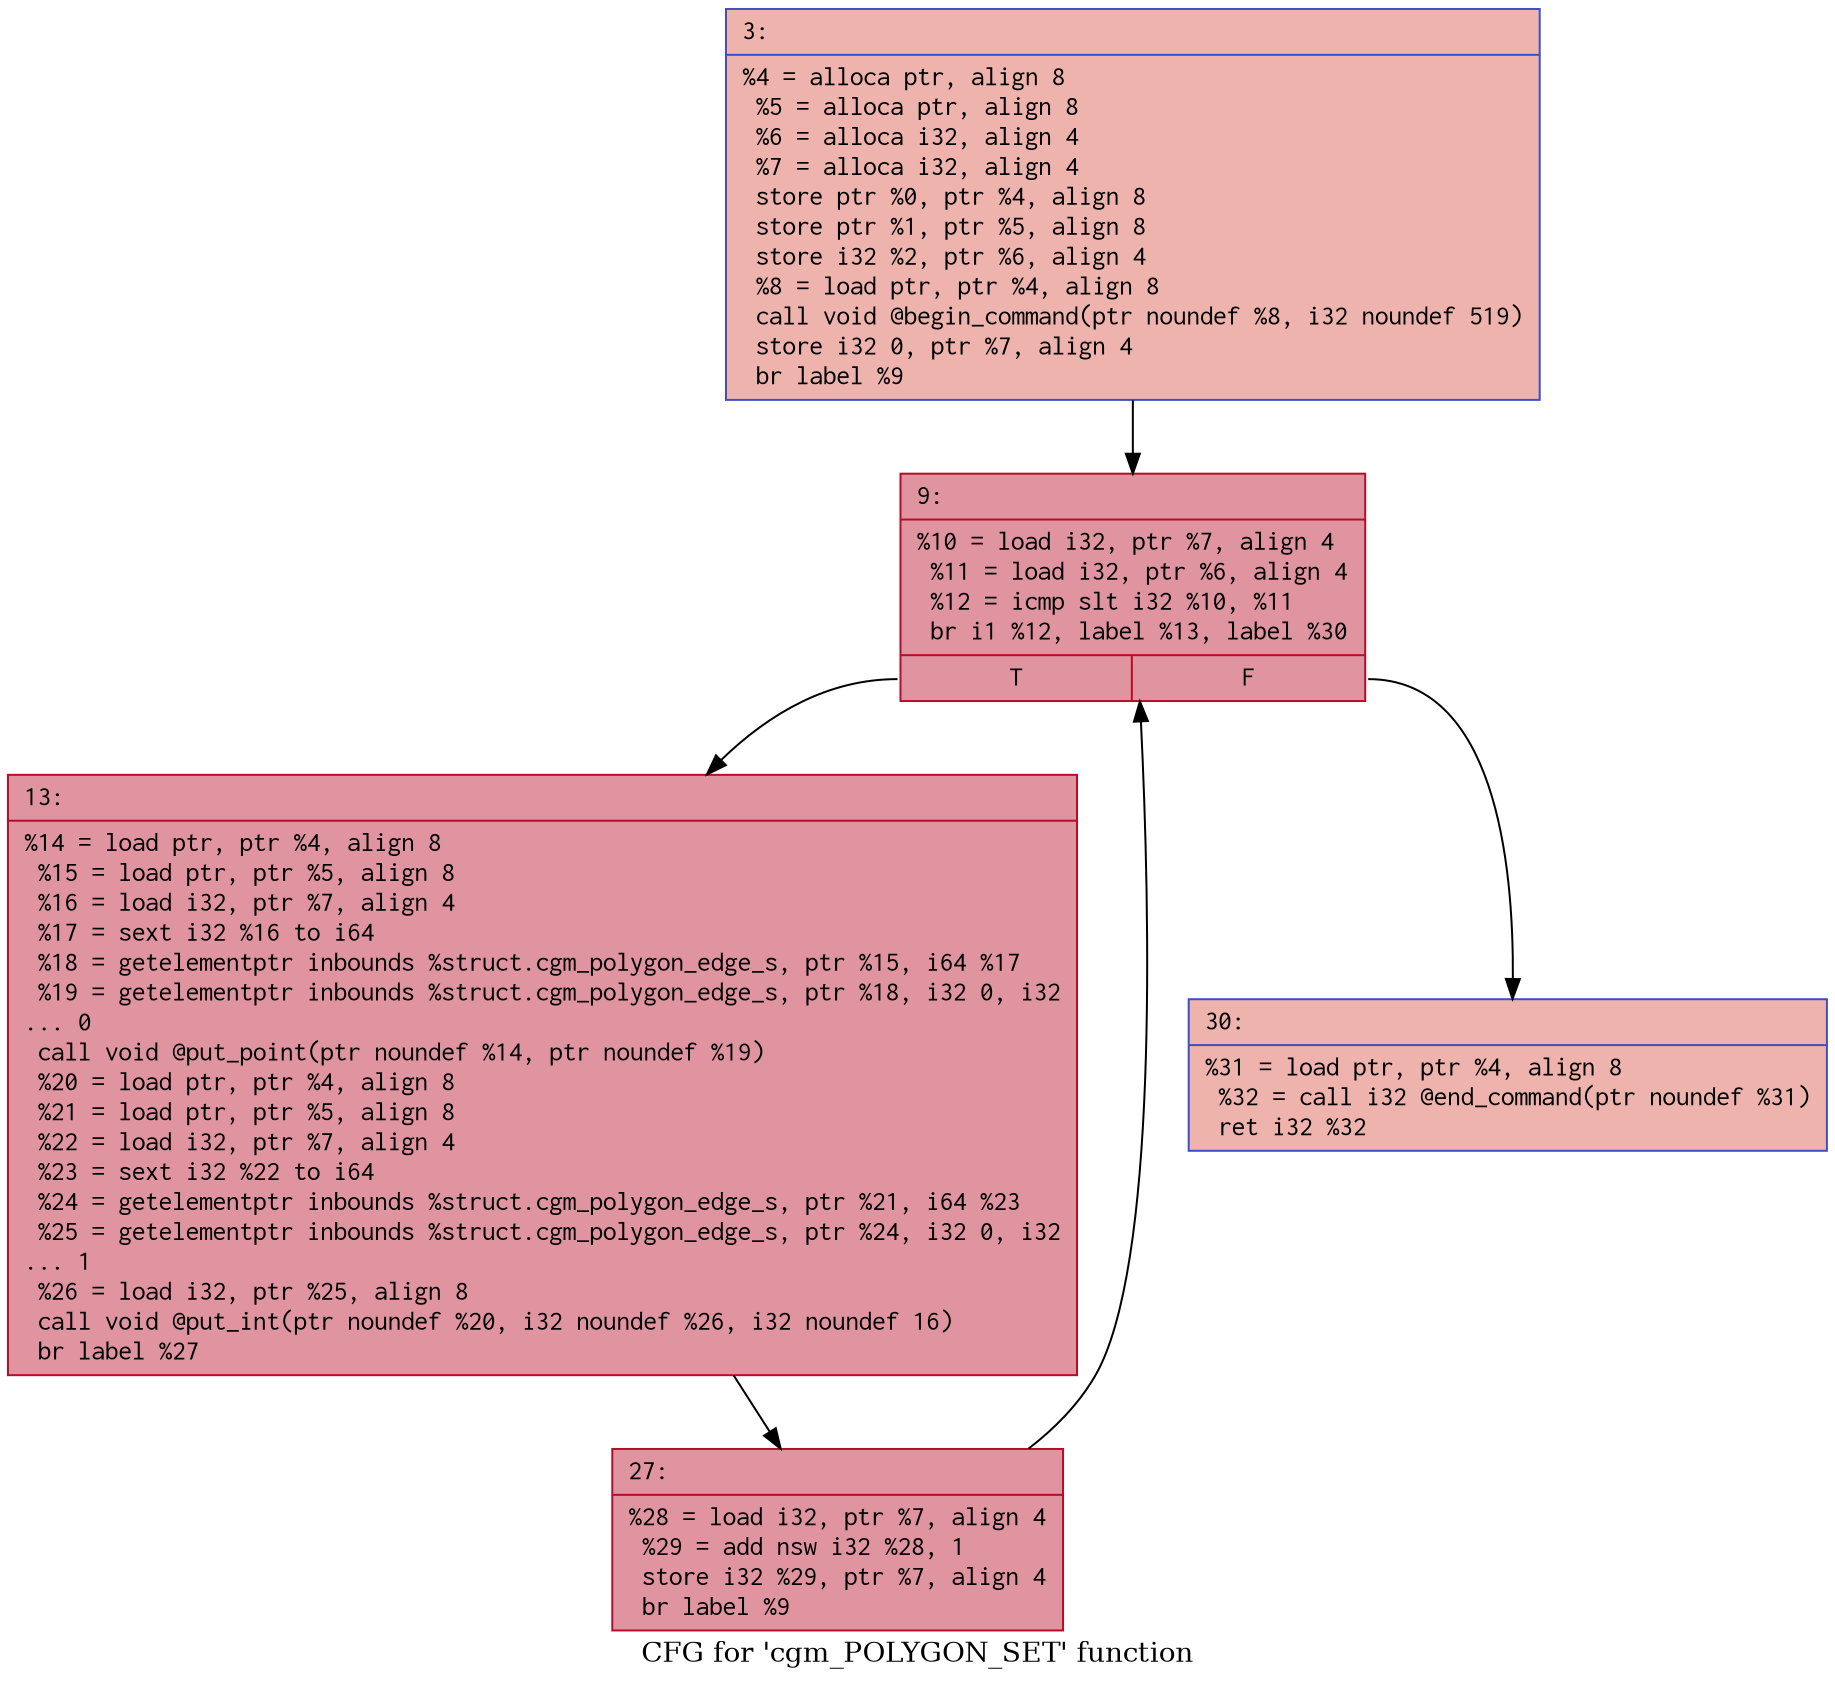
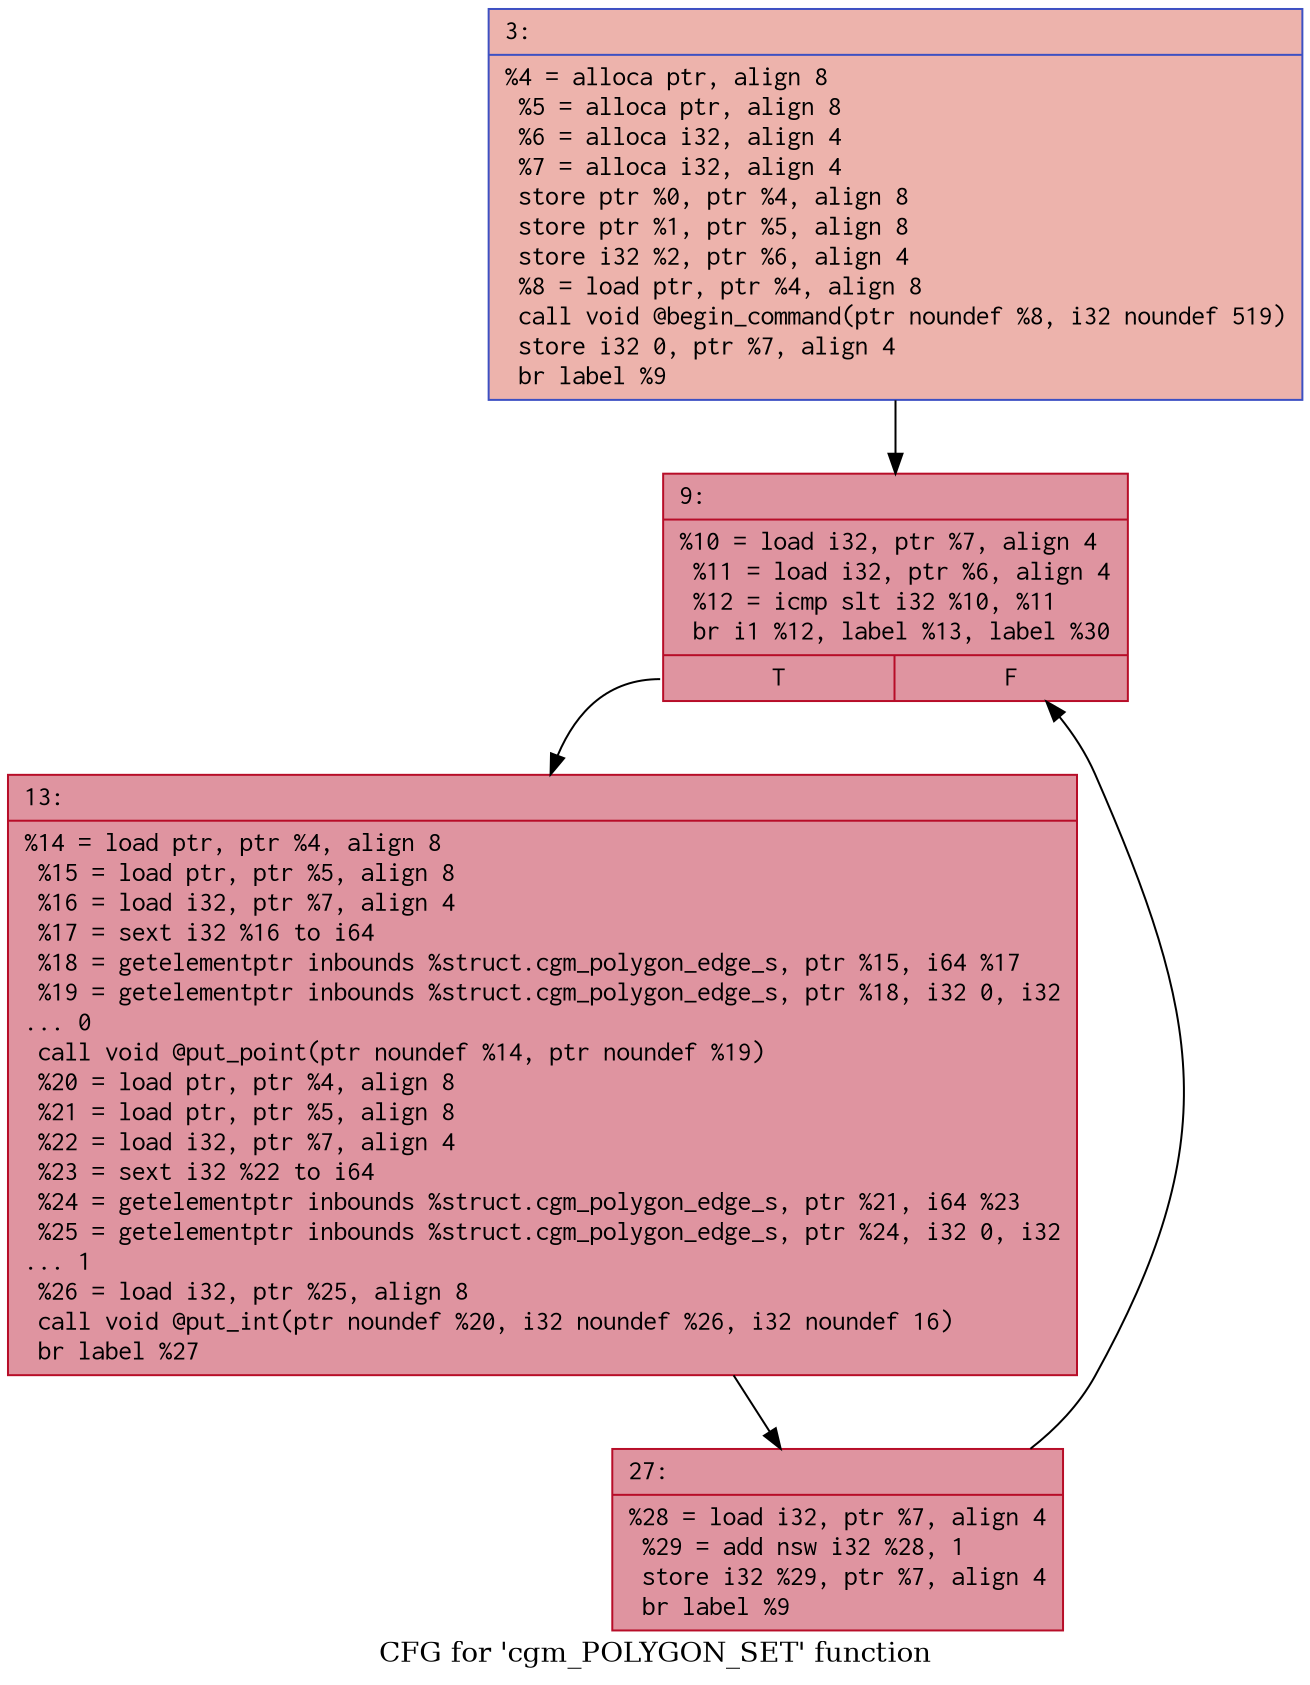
node "30:": removed
